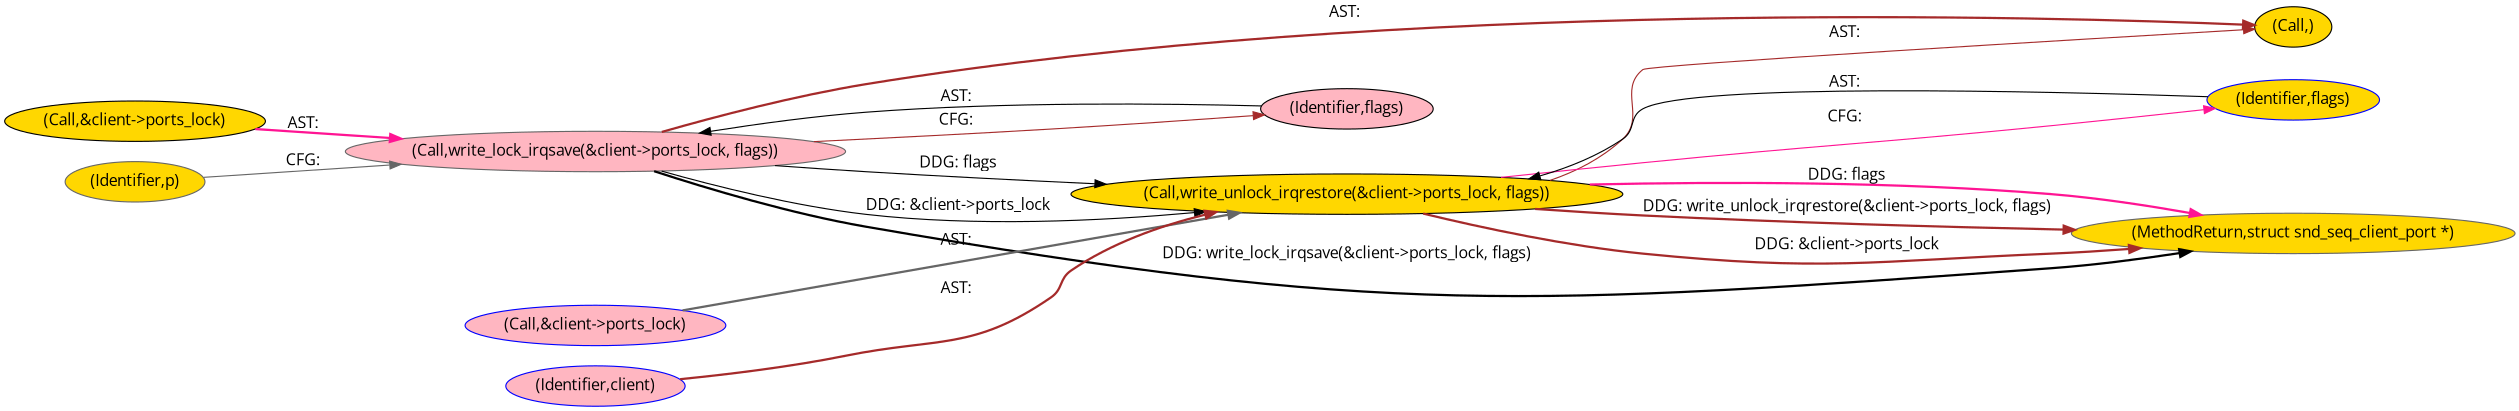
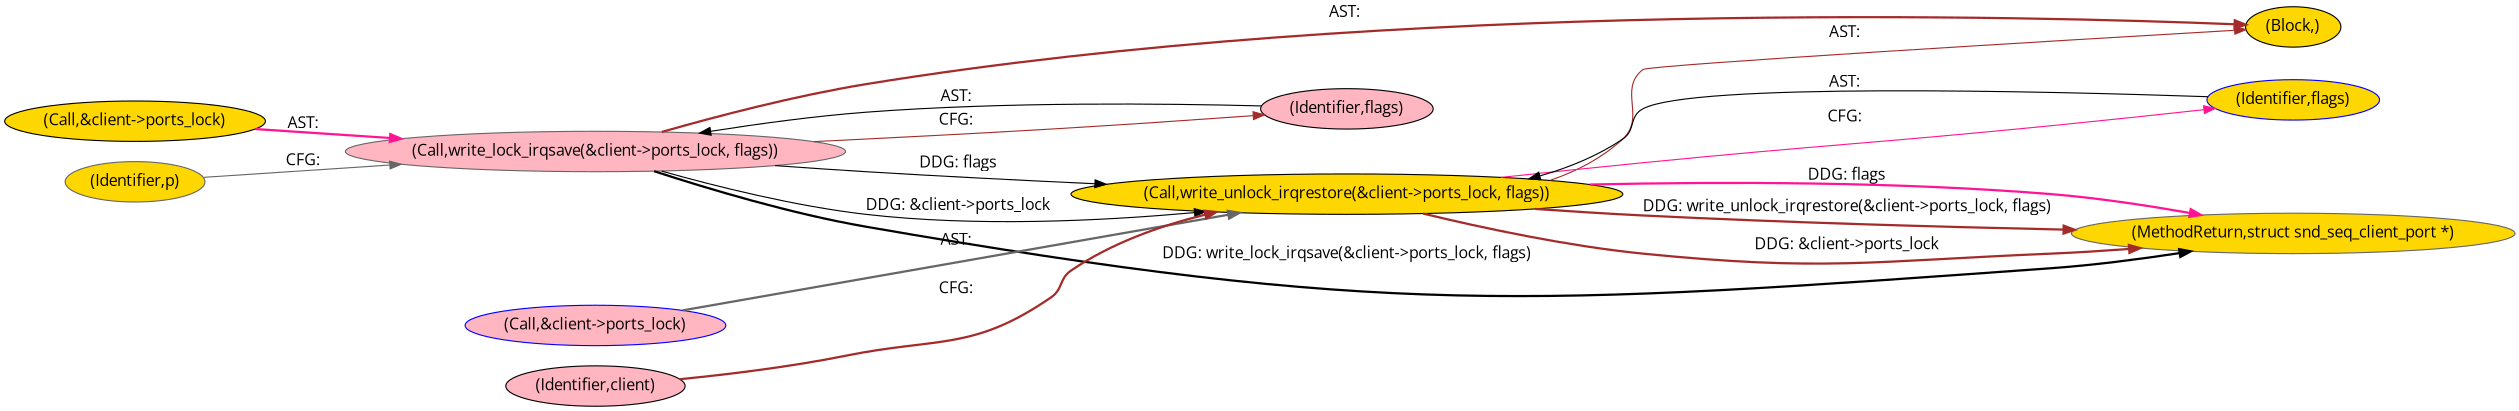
node "(Call,)": label "(Call,)" -> "(Block,)"
edge "(Identifier,client)" -> "(Call,write_unlock_irqrestore(&client->ports_lock, flags))": label "AST: " -> "CFG: "
node "(Identifier,client)": color blue -> black
